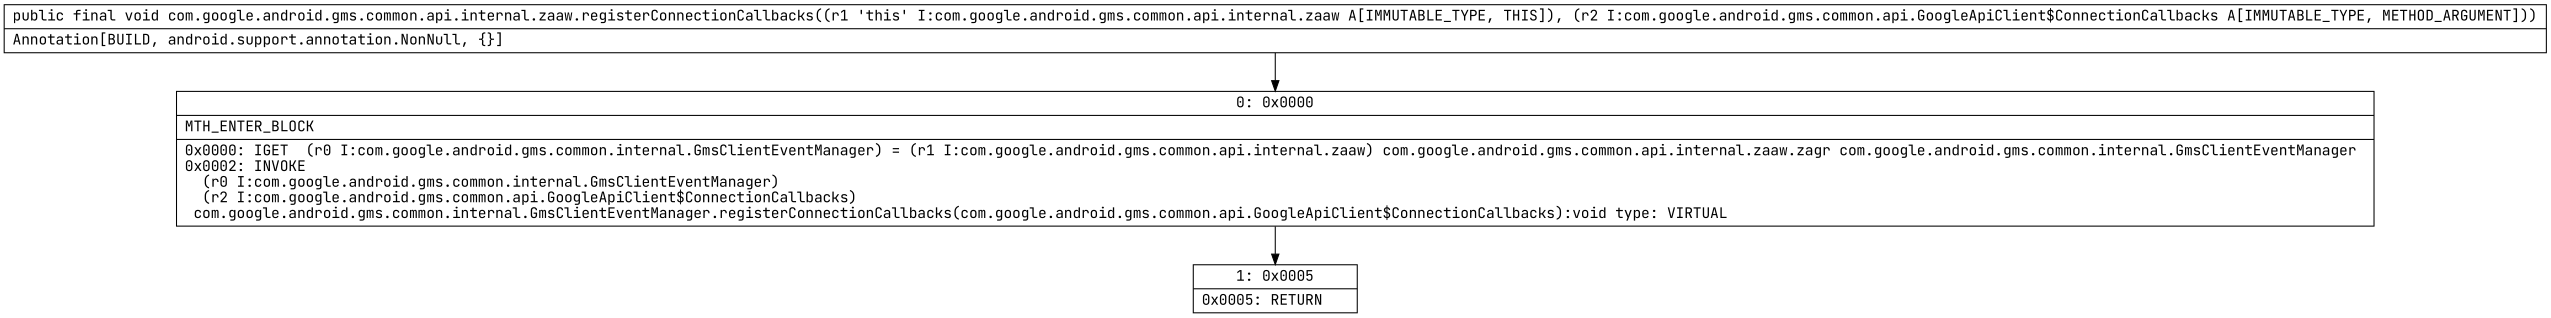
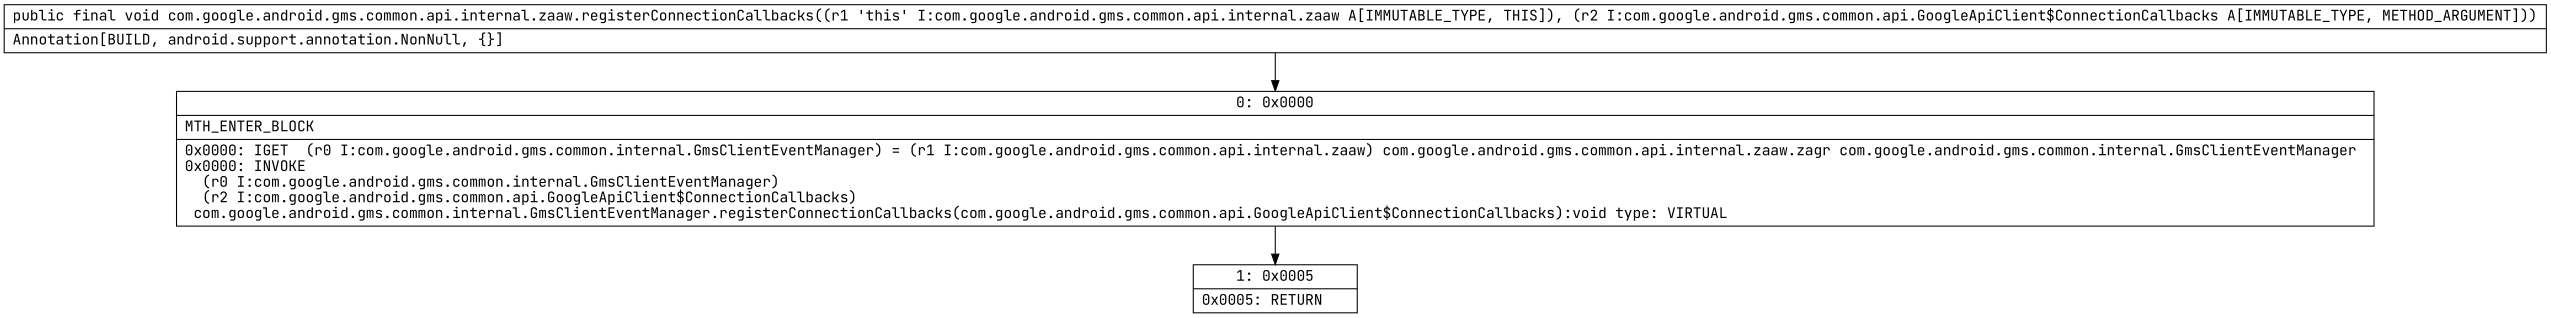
node "0: 0x0000": text "0x0002: INVOKE" -> "0x0000: INVOKE"
